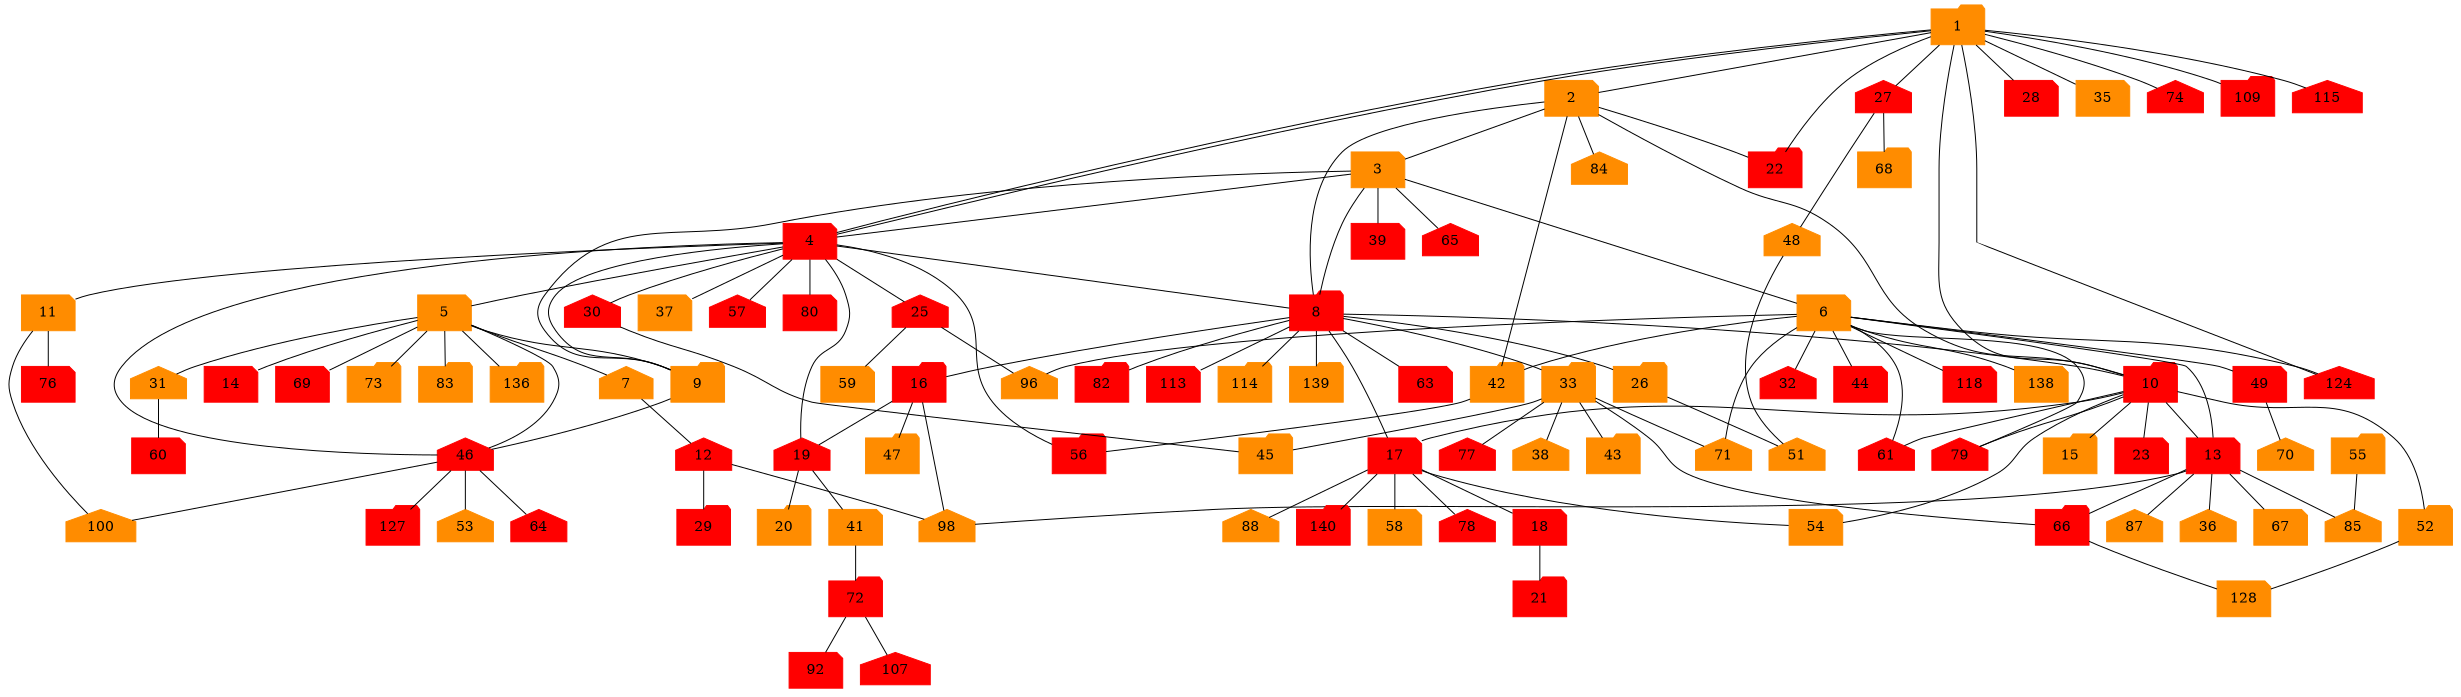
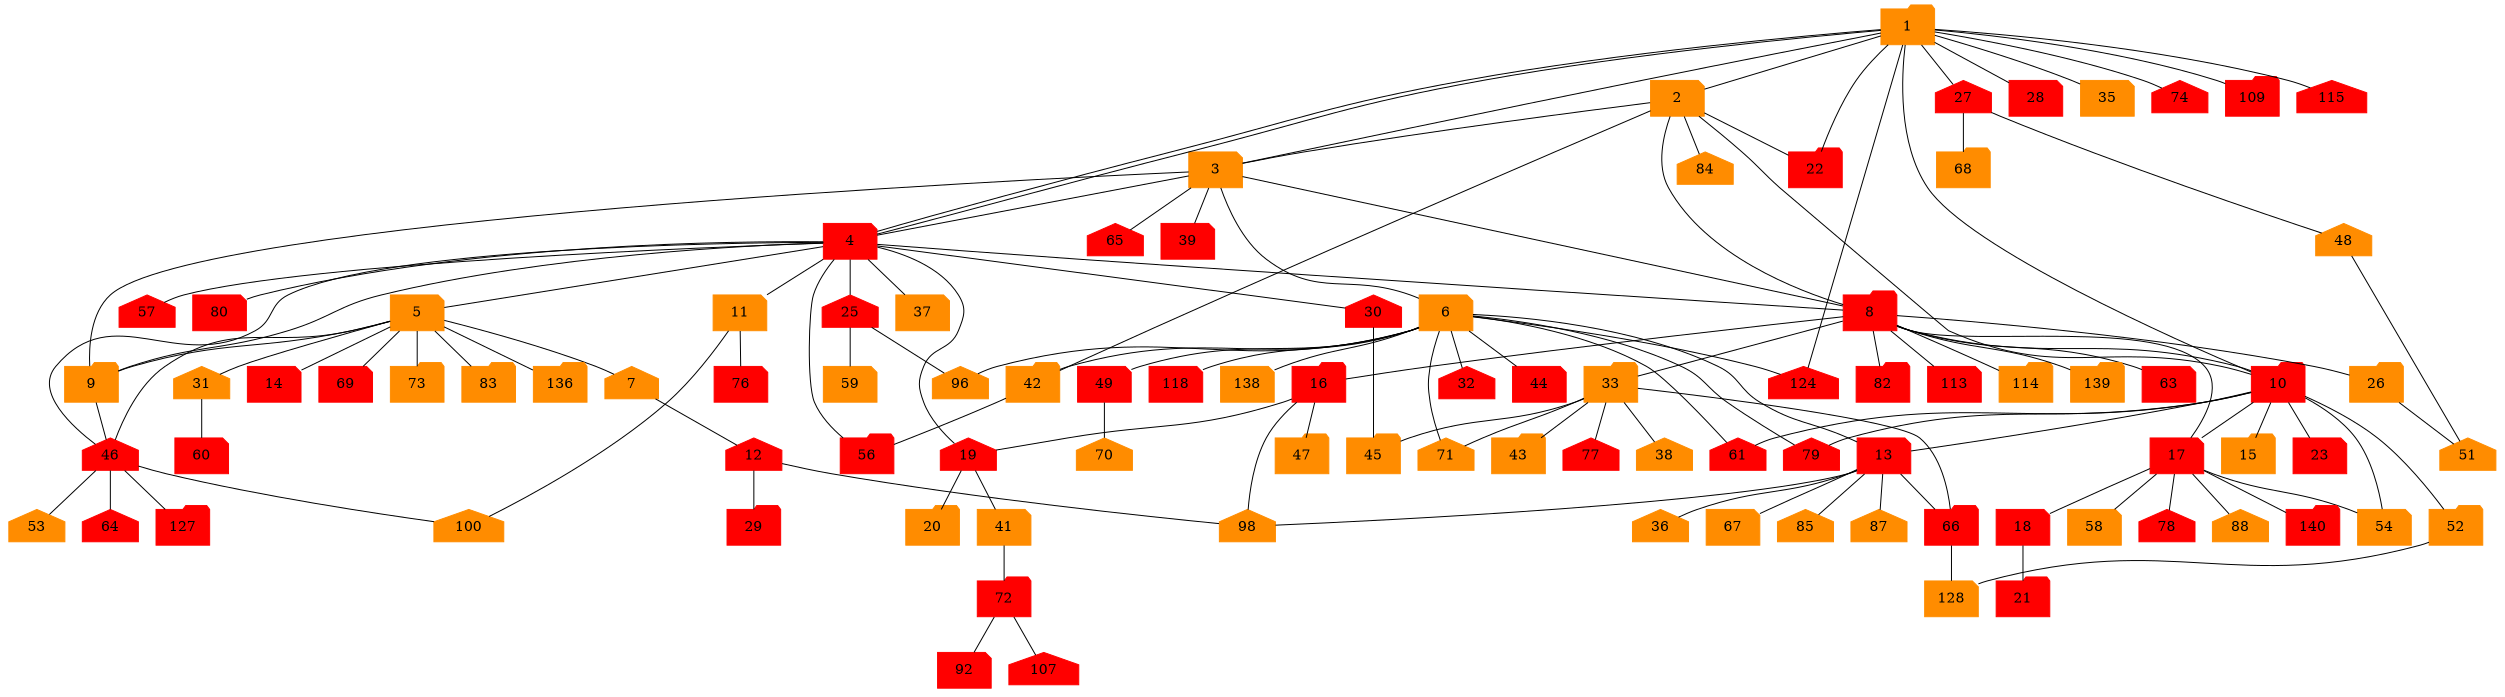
edge "1" -- "3": added
node "55": removed
